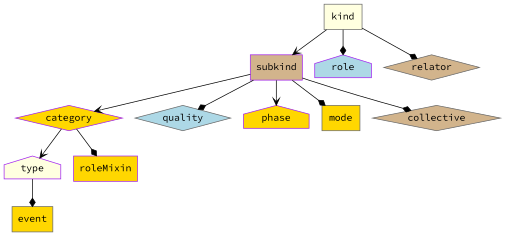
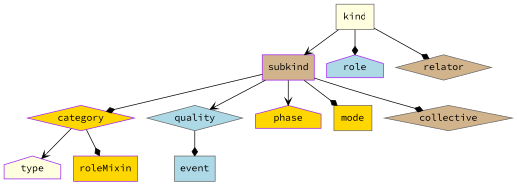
edge "subkind" -> "category": arrowhead vee -> diamond
edge "subkind" -> "quality": arrowhead diamond -> vee
edge "type" -> "event": now "quality" -> "event"
node "event": fillcolor gold -> lightblue
